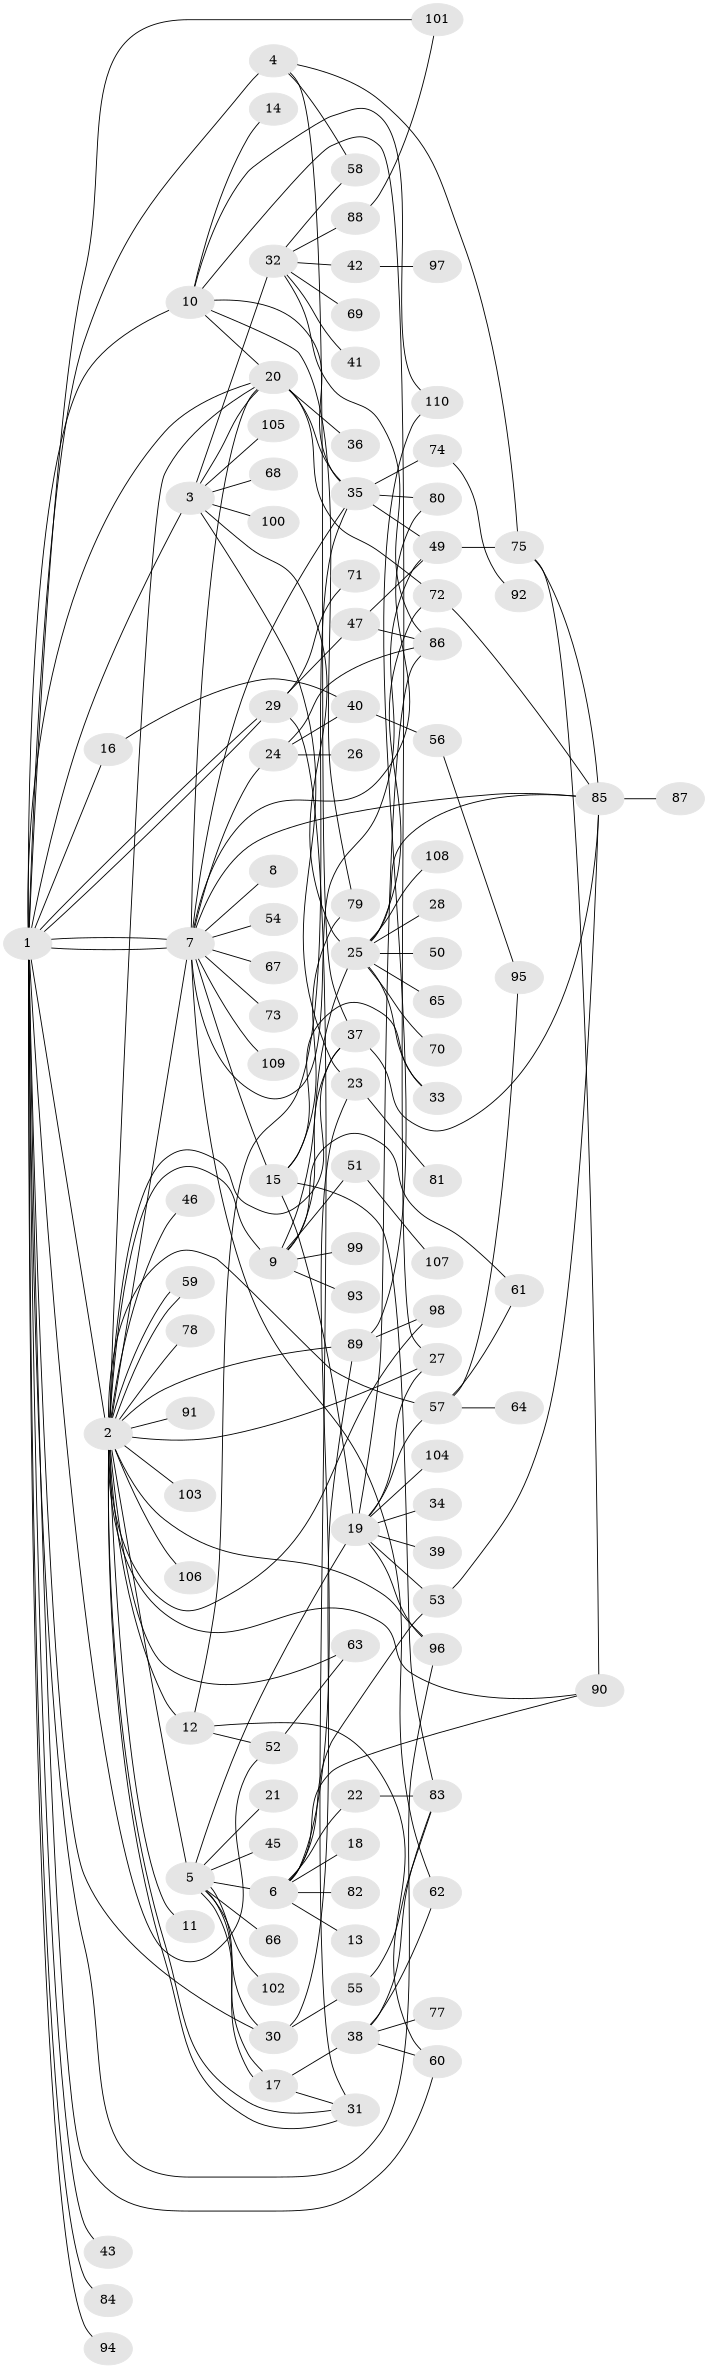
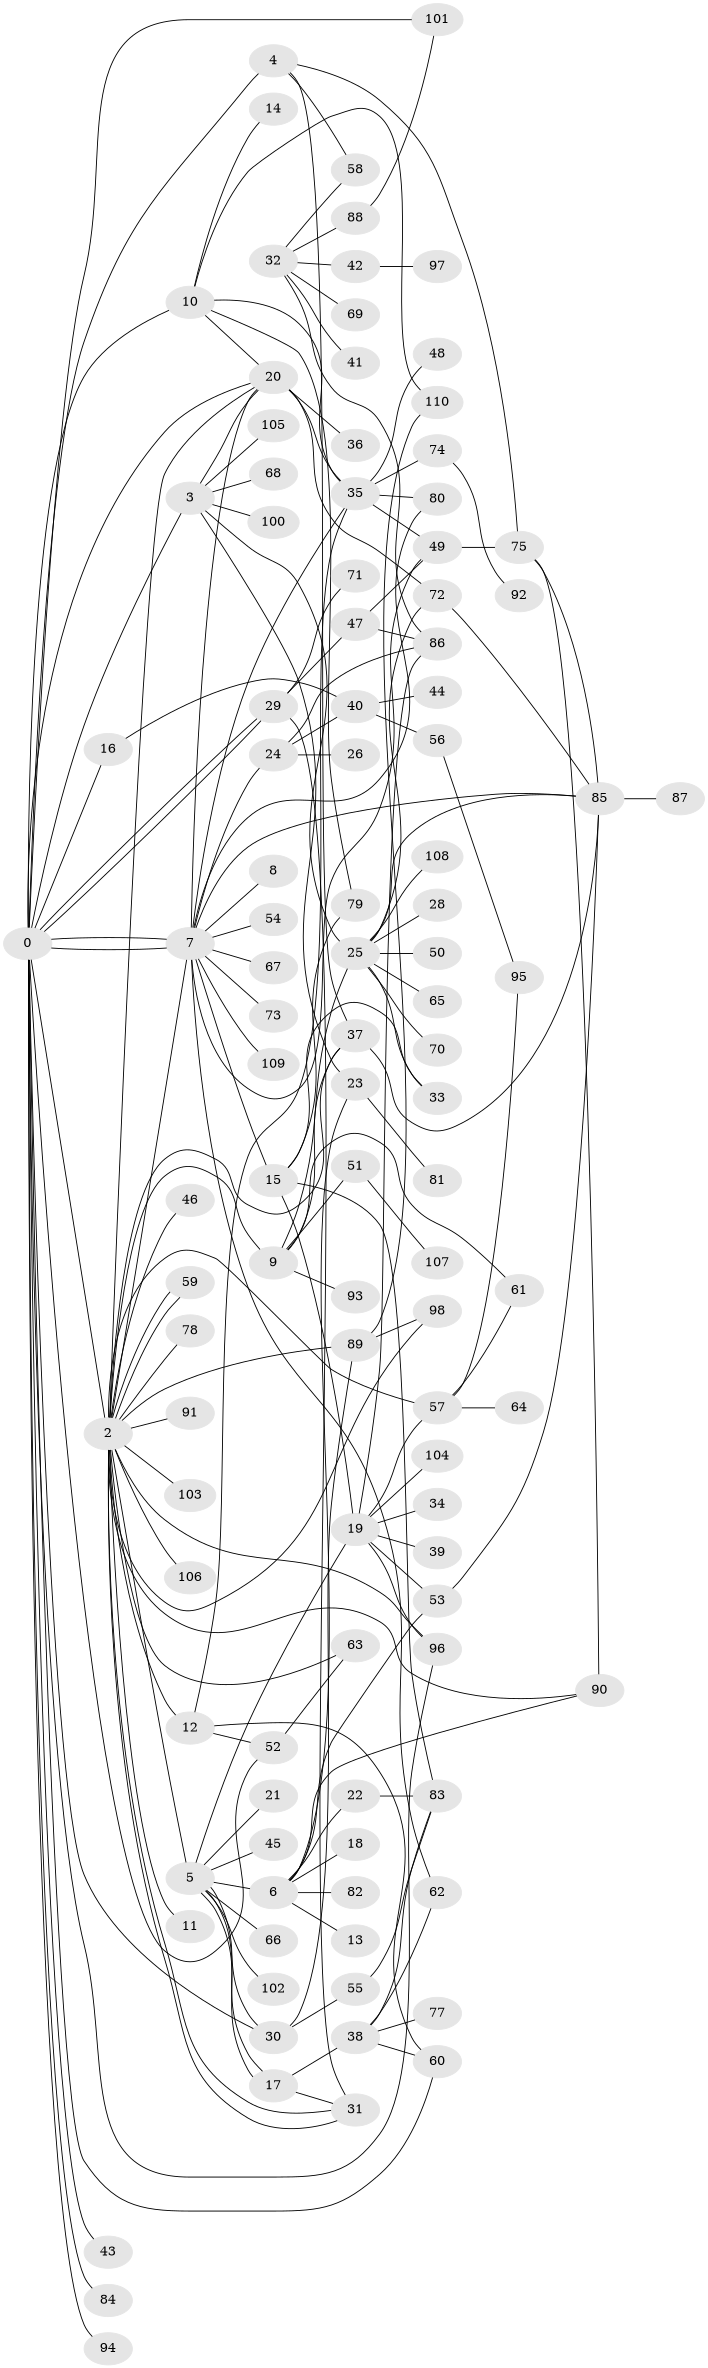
node "48": added
edge "32" -- "3": removed
node "44": added
node "1": label "1" -> "0"
node "99": removed
node "27": removed
